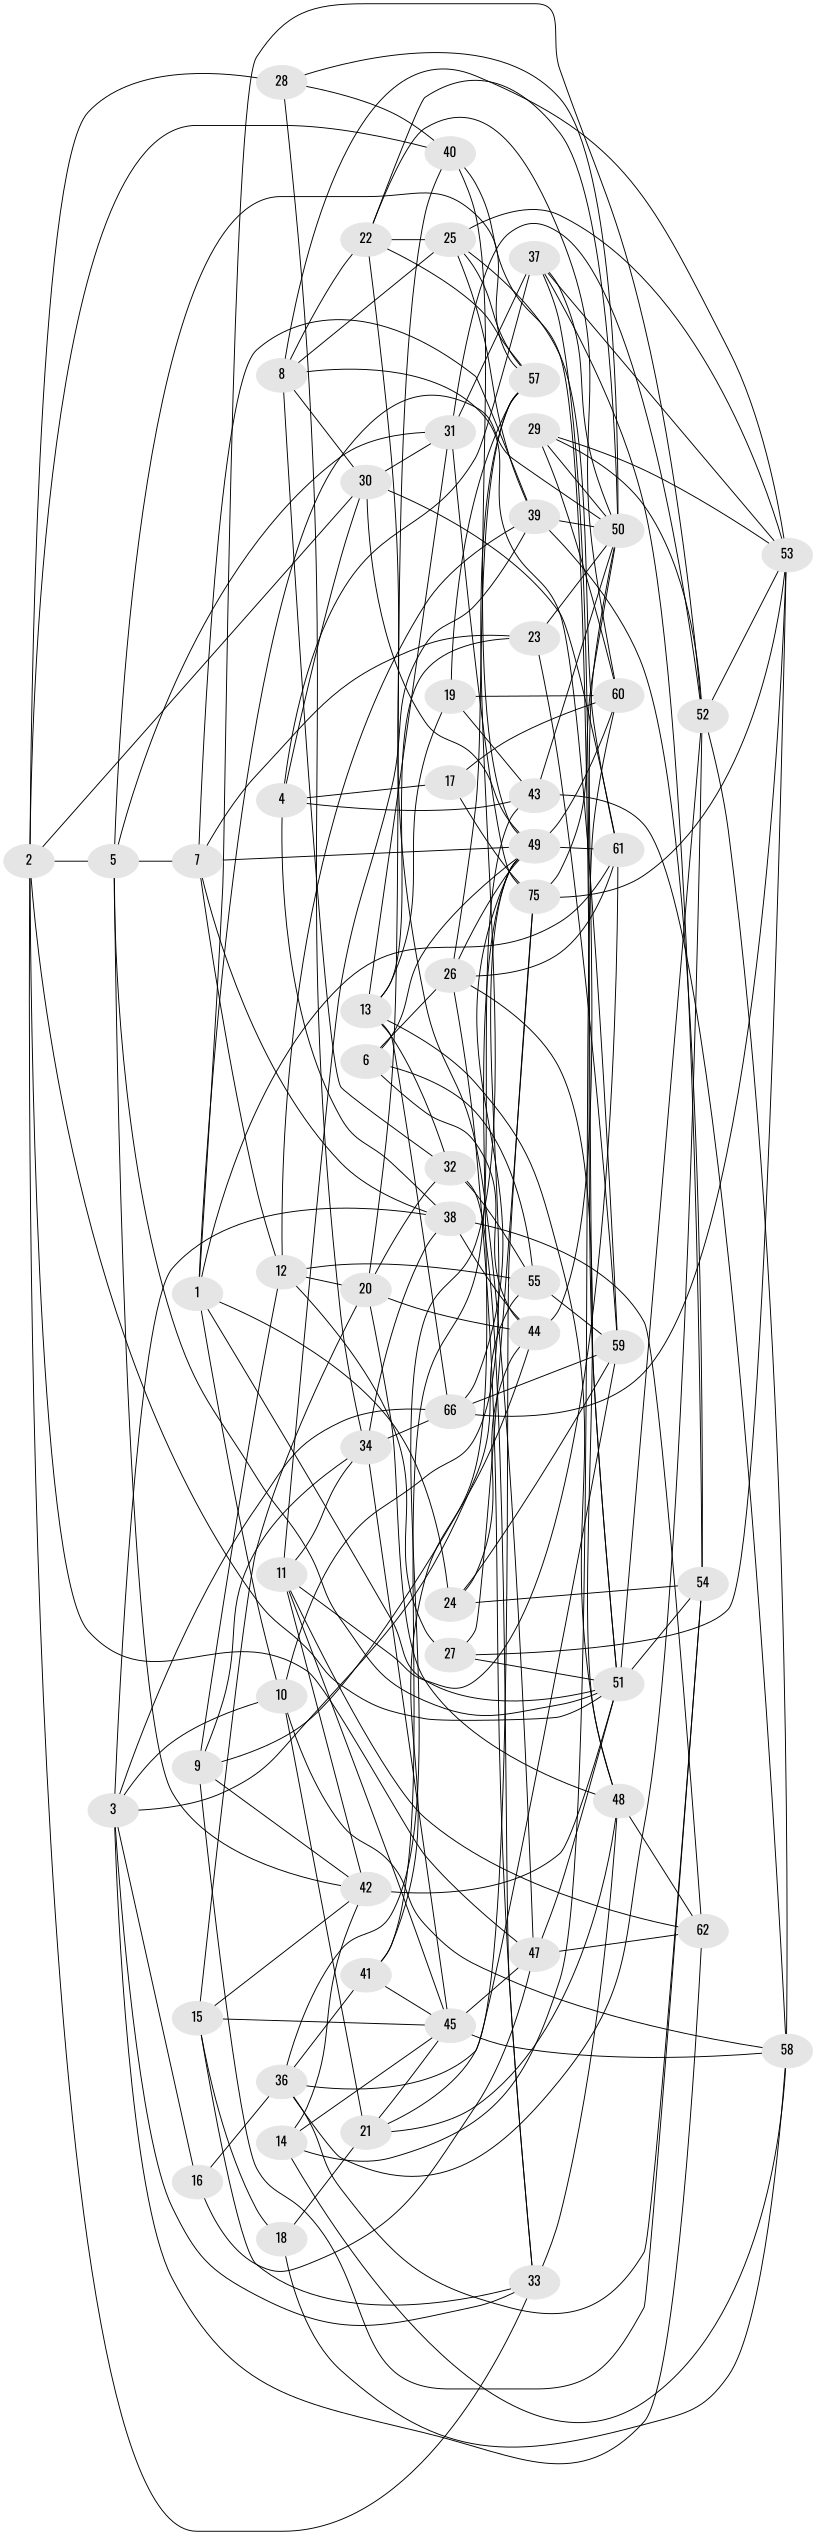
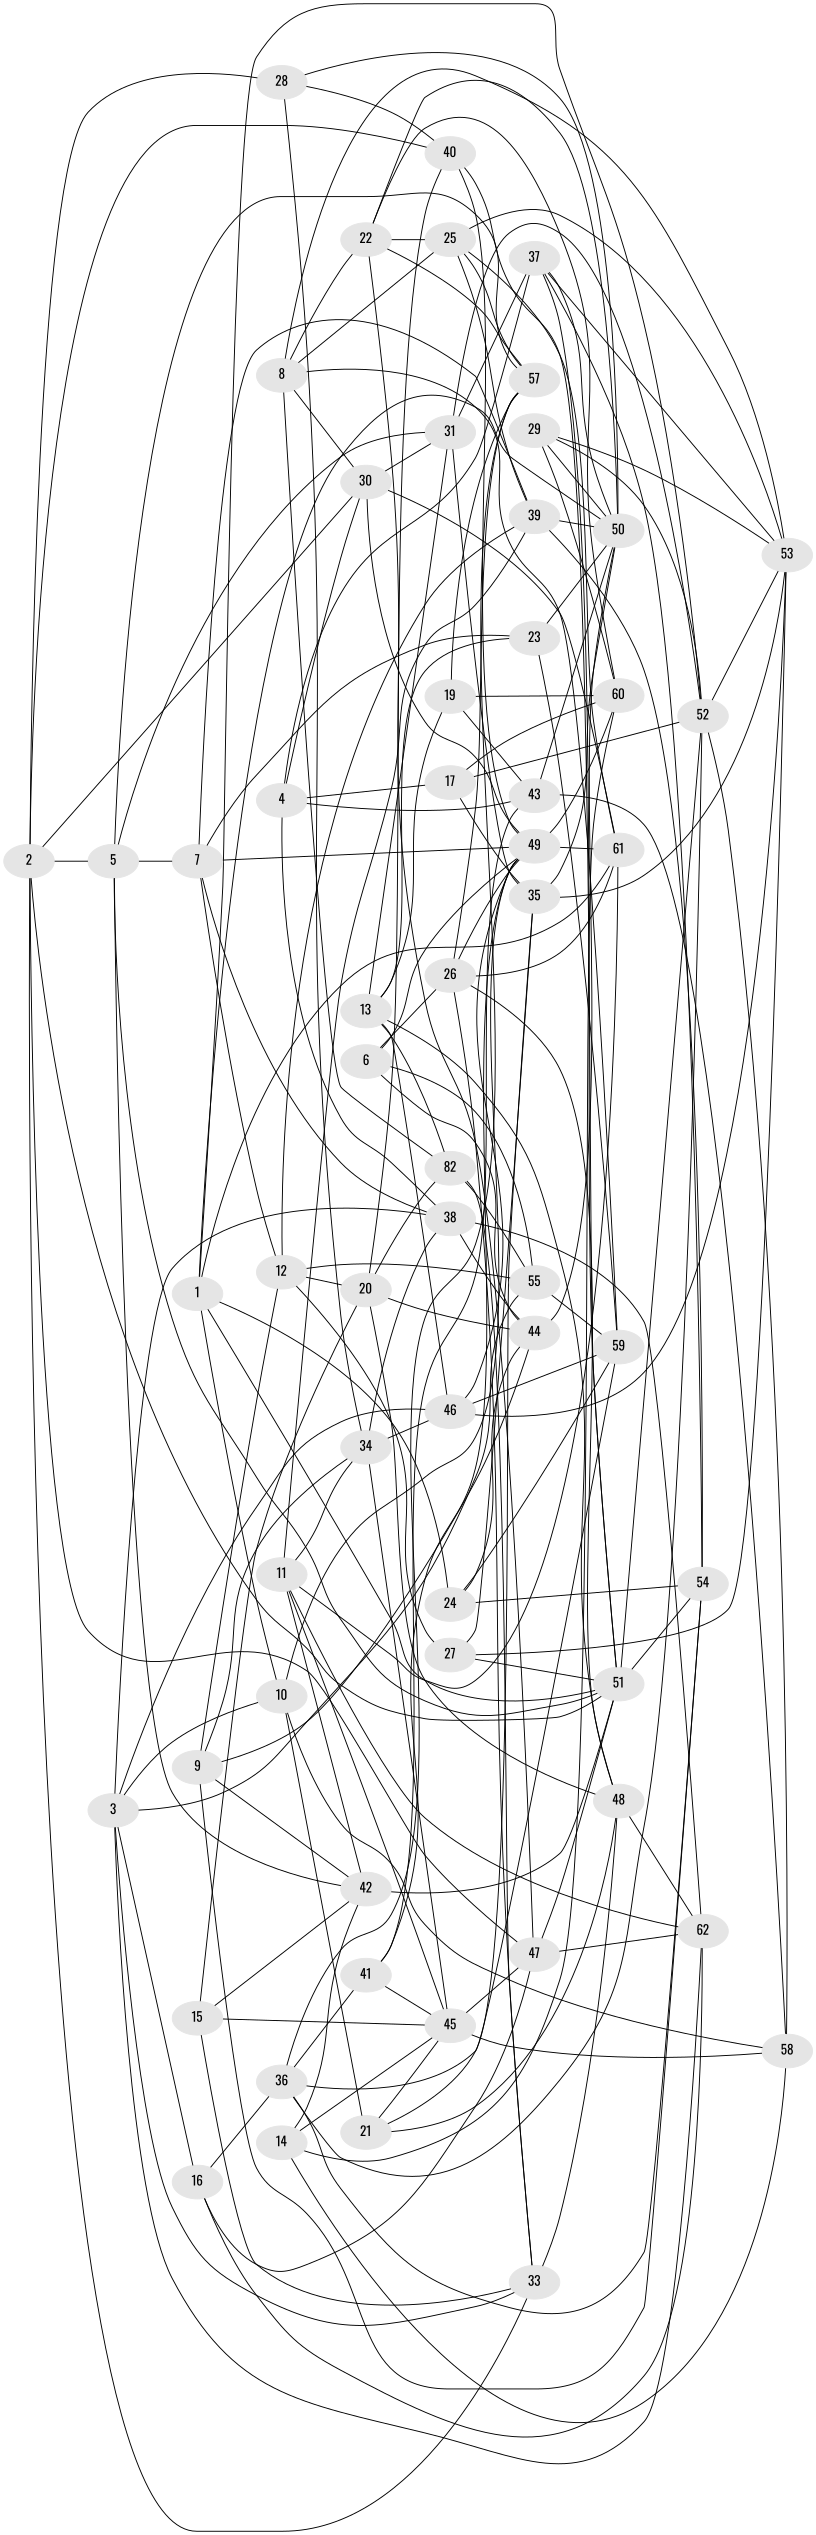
edge "52" -- "17": added
node "75": label "75" -> "35"
node "32": label "32" -> "82"
node "66": label "66" -> "46"
node "18": removed
edge "62" -- "16": added
